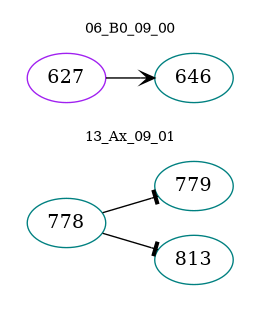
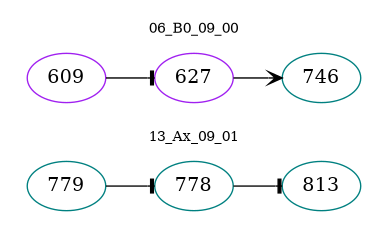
node "609": added
node "646": label "646" -> "746"
edge "778" -> "779": reversed
